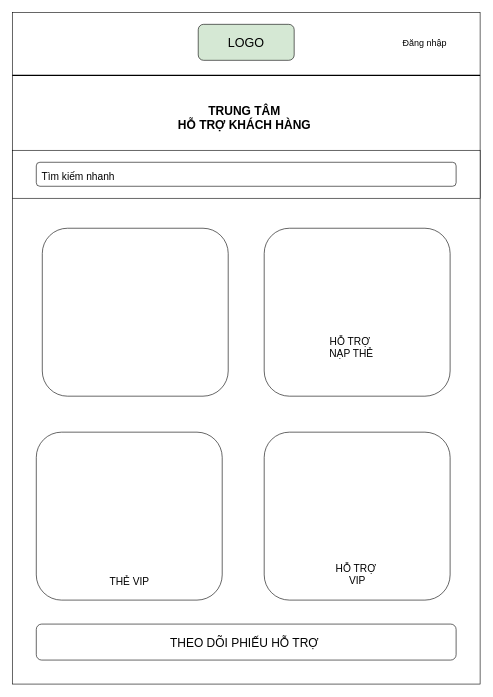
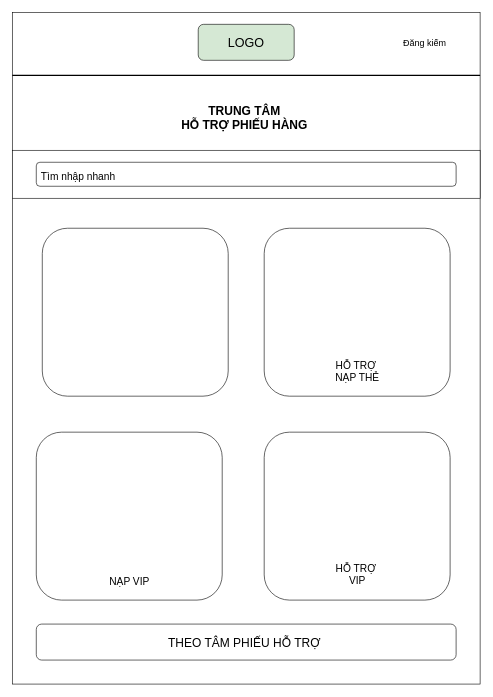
node "Đăng nhập": label "Đăng nhập" -> "Đăng kiếm"
node "TRUNG TÂM HỖ TRỢ KHÁCH HÀNG": label "TRUNG TÂM HỖ TRỢ KHÁCH HÀNG" -> "TRUNG TÂM HỖ TRỢ PHIẾU HÀNG"
node "Tìm kiếm nhanh": label "Tìm kiếm nhanh" -> "Tìm nhập nhanh"
node "HỖ TRỢ NẠP THẺ": moved (351, 348) -> (357, 372)
node "THẺ VIP": label "THẺ VIP" -> "NẠP VIP"
node "THEO DÕI PHIẾU HỖ TRỢ": label "THEO DÕI PHIẾU HỖ TRỢ" -> "THEO TÂM PHIẾU HỖ TRỢ"
